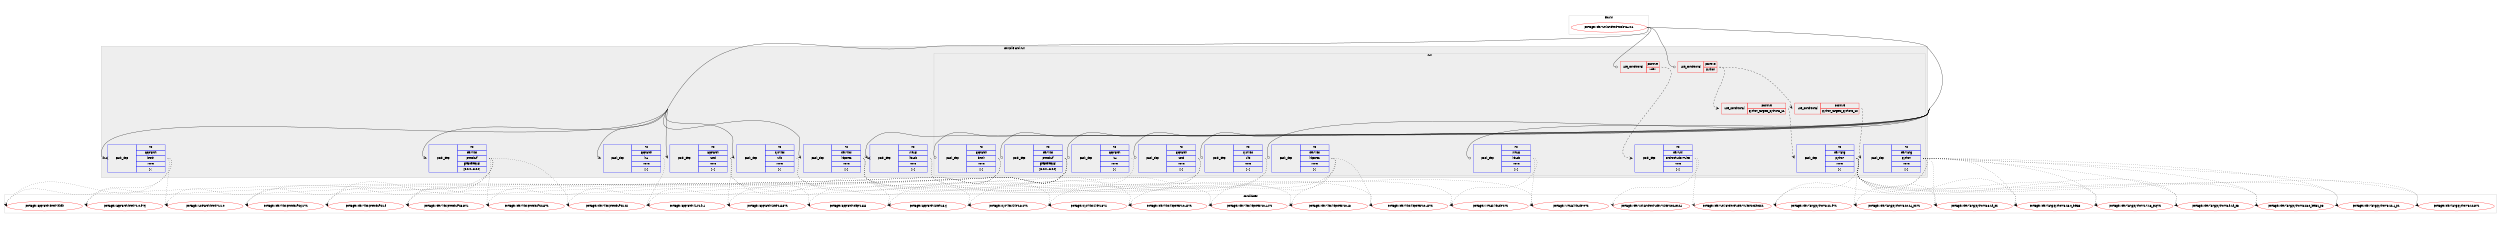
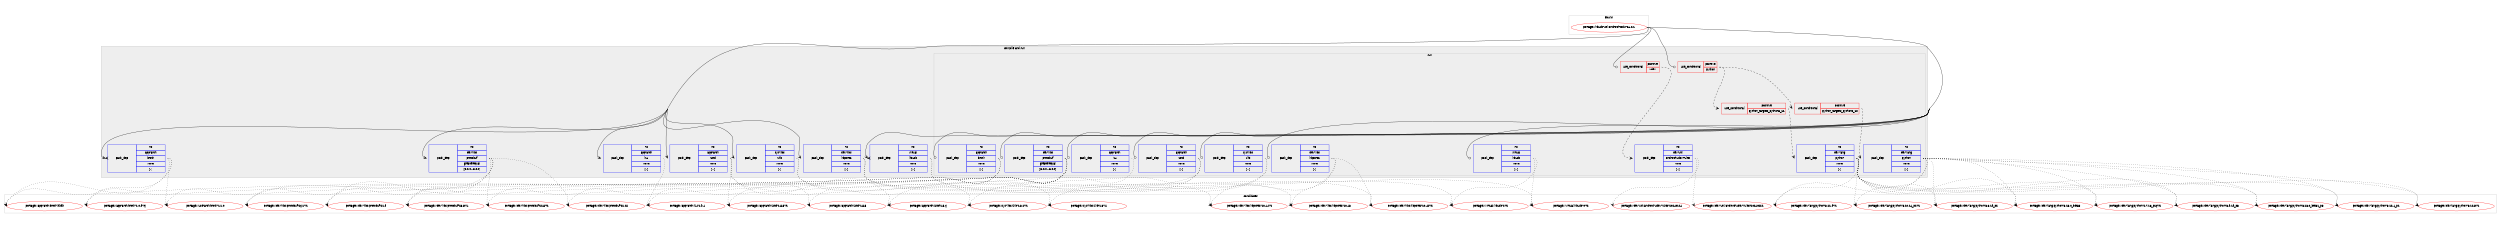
node "portage://dev-util/android-tools-34.0.1": label "portage://dev-util/android-tools-34.0.1" -> "portage://libusb-util/android-tools-34.0.1"
node "portage://app-arch/dep-1.5.5": label "portage://app-arch/dep-1.5.5" -> "portage://app-arch/zstd-1.5.5"
node "portage://dev-libs/libpcre2-10.42-r1": removed
node "portage://dev-util/android-udev-rules-20290221": label "portage://dev-util/android-udev-rules-20290221" -> "portage://dev-util/android-udev-rules-20240221"
